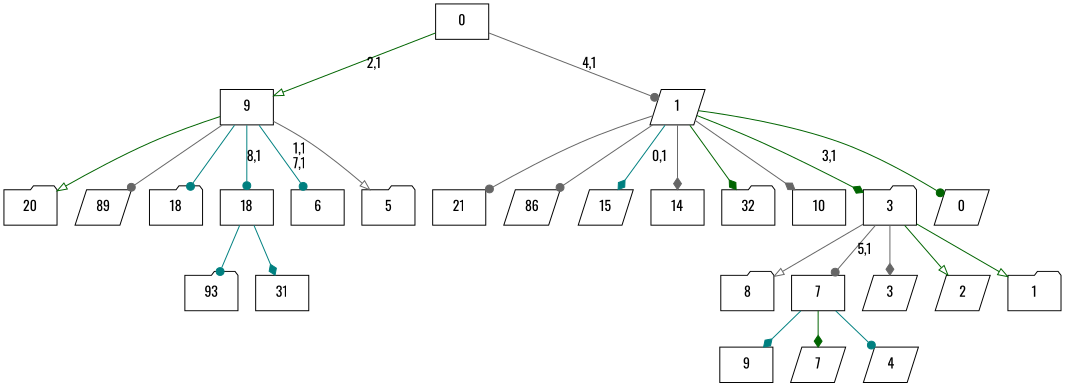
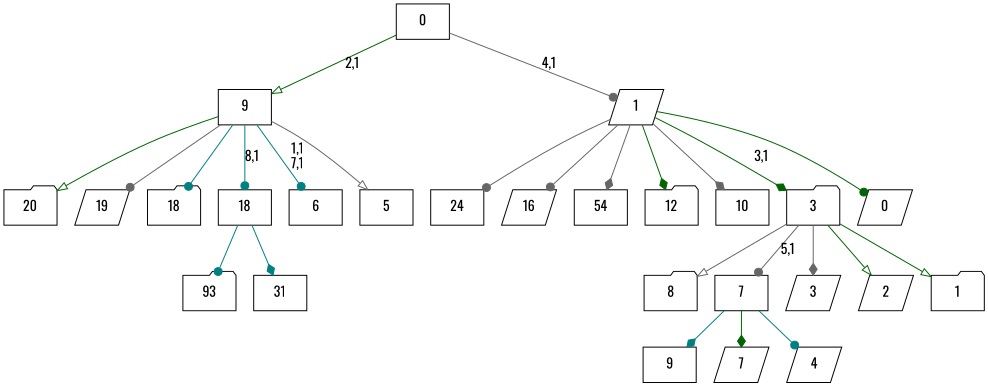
node "89": label "89" -> "19"
node "5": shape folder -> box
node "21": label "21" -> "24"
node "86": label "86" -> "16"
node "15": removed
node "14": label "14" -> "54"
node "32": label "32" -> "12"
